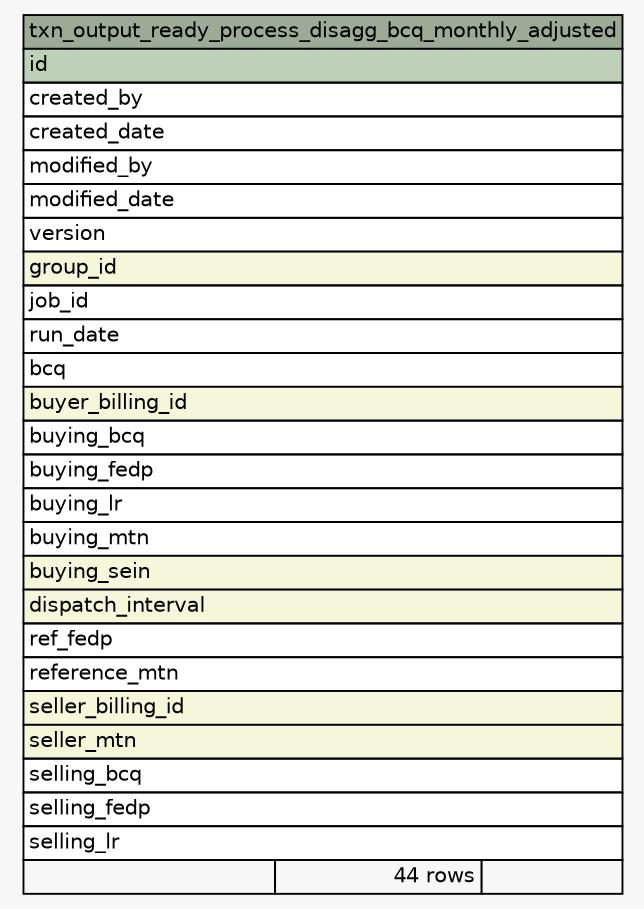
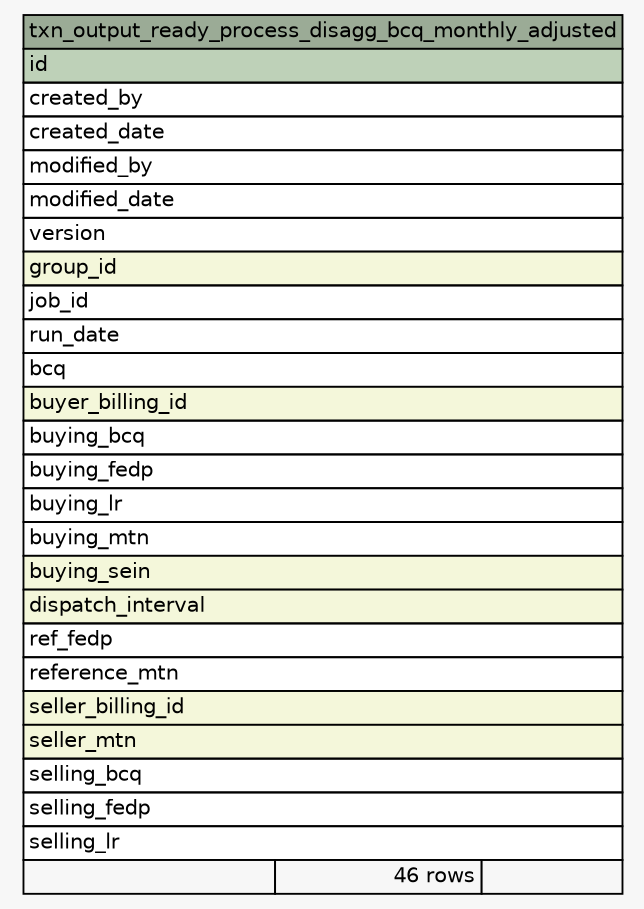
node "txn_output_ready_process_disagg_bcq_monthly_adjusted": text "44 rows" -> "46 rows"
